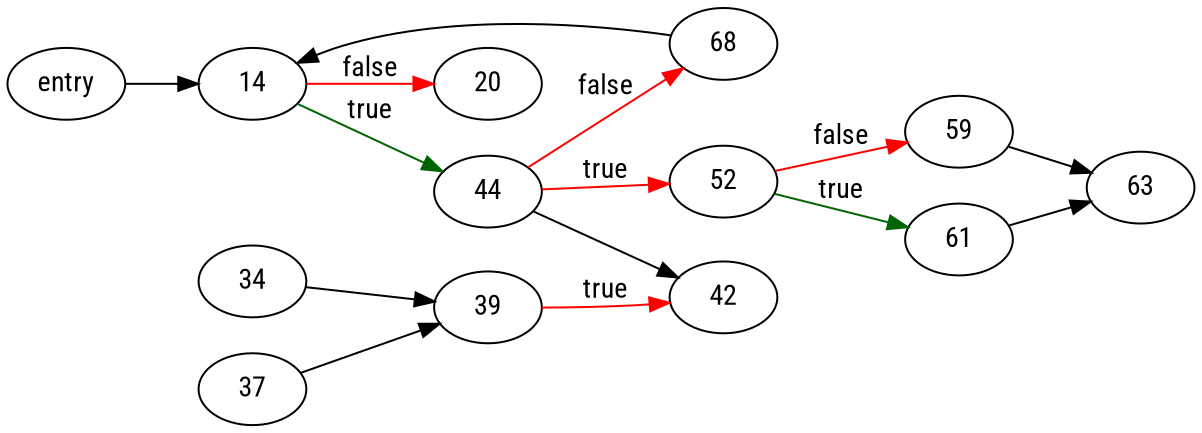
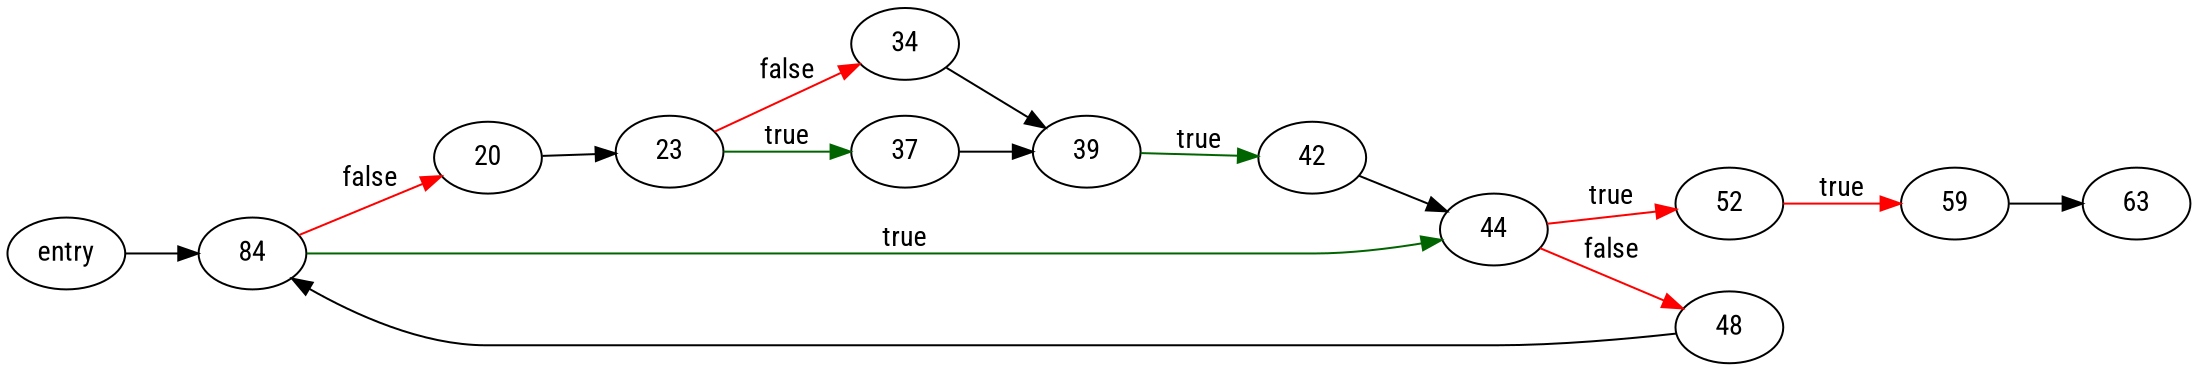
node "68": label "68" -> "48"
node "14": label "14" -> "84"
edge "52" -> "59": label "false" -> "true"
node "23": added
node "61": removed
edge "44" -> "42": reversed
edge "39" -> "42": color red -> darkgreen
